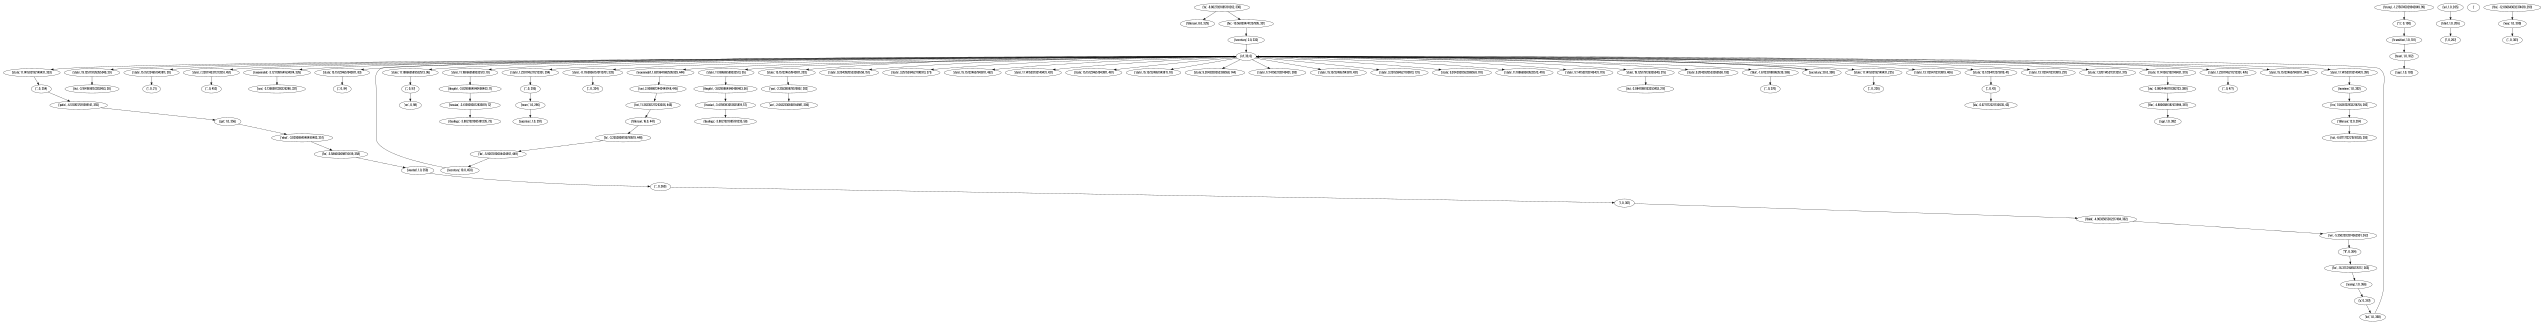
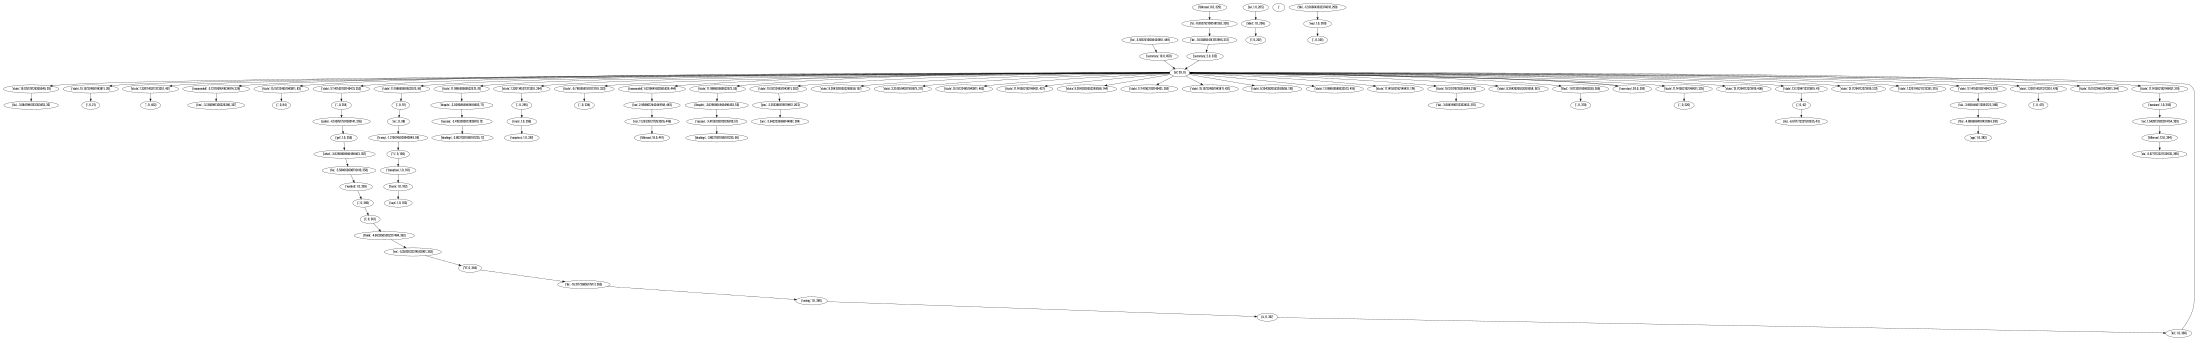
edge "('to', -8.8027921085181262, 330)" -> "('tillerson', 8.0, 329)": reversed
node "('state', 15.157224657943811, 487)": removed
node "('state', 15.157224657943811, 10)": removed
node "('state', 3.2515594527100973, 131)": removed
node "('via', -3.1841996153353453, 30)": label "('via', -3.1841996153353453, 30)" -> "('via', -3.0841996153353453, 30)"
edge "('mr.', 0, 98)" -> "('trump', -1.2756745029942849, 99)": added
node "('to', -3.2553808795799579, 448)": removed
